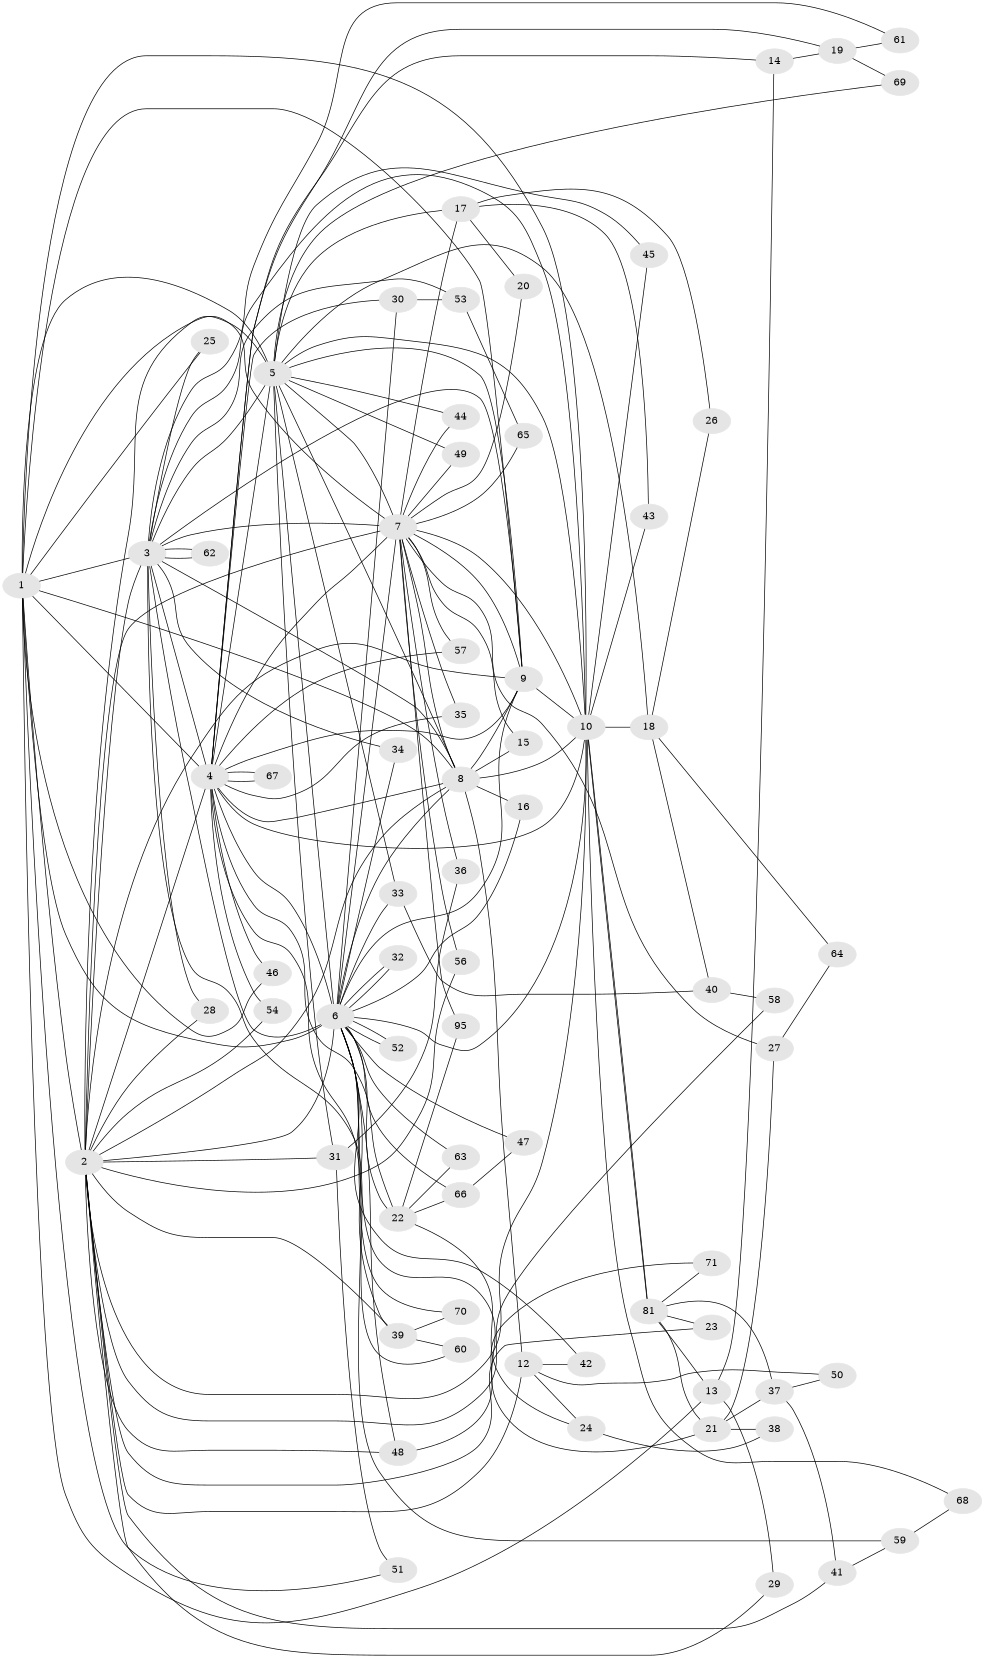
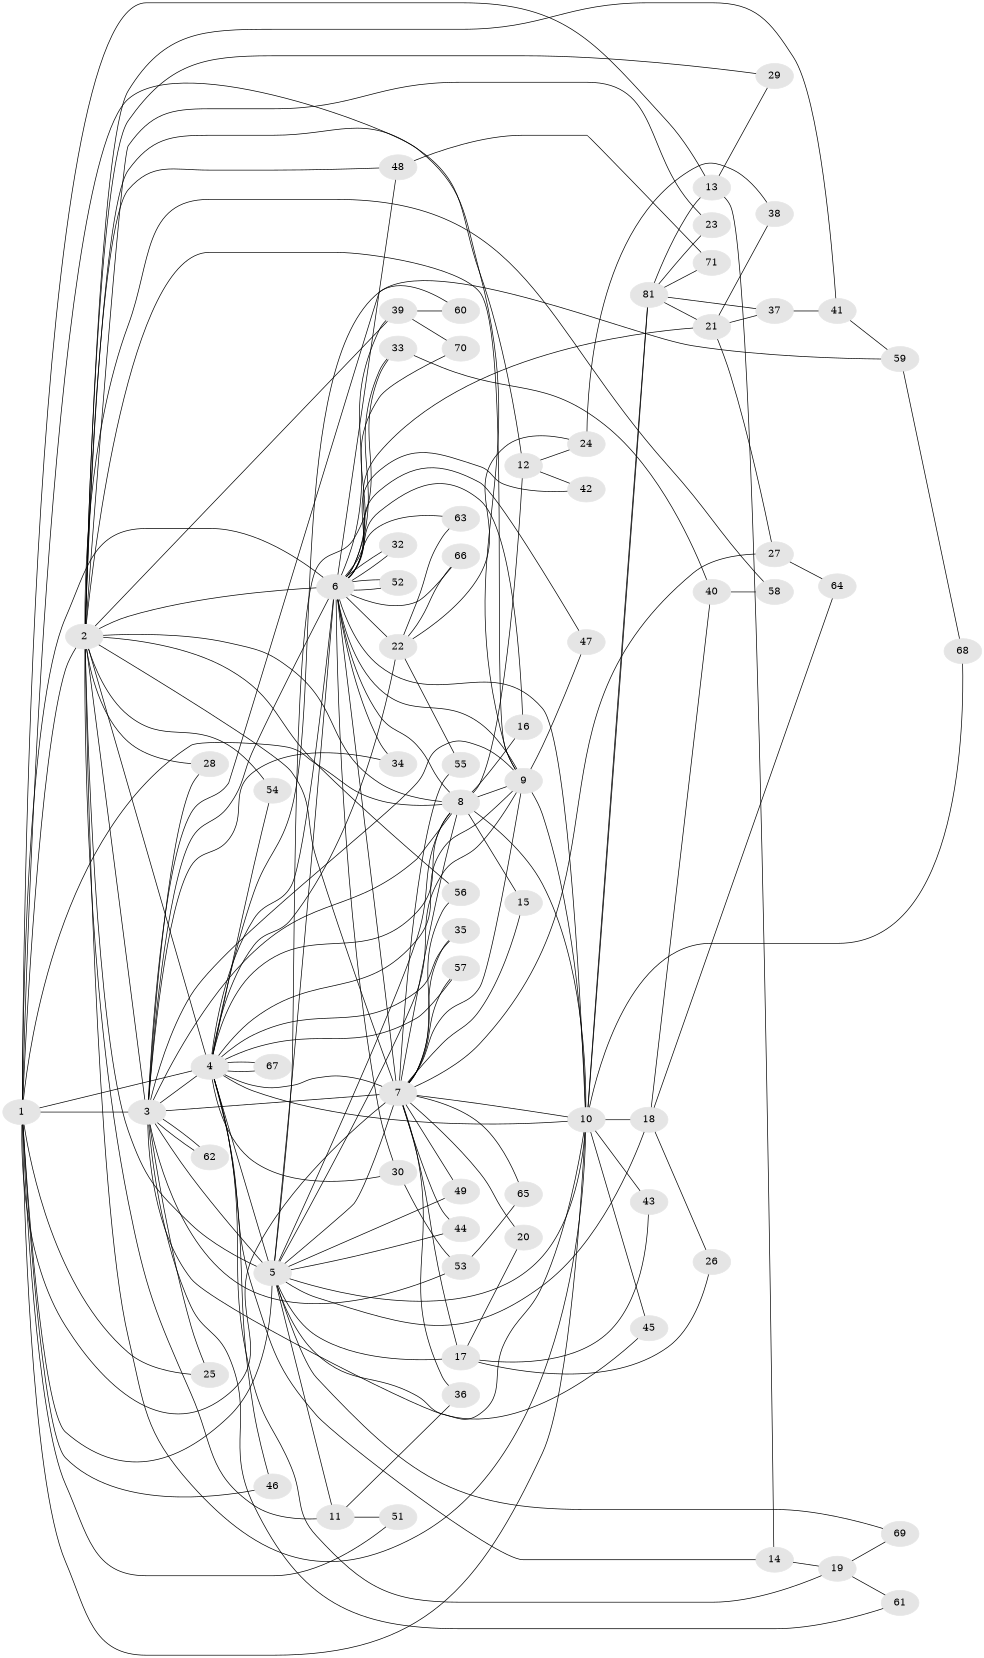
node "95": label "95" -> "55"
node "31": label "31" -> "11"
edge "47" -- "66": now "47" -- "9"
node "50": removed
